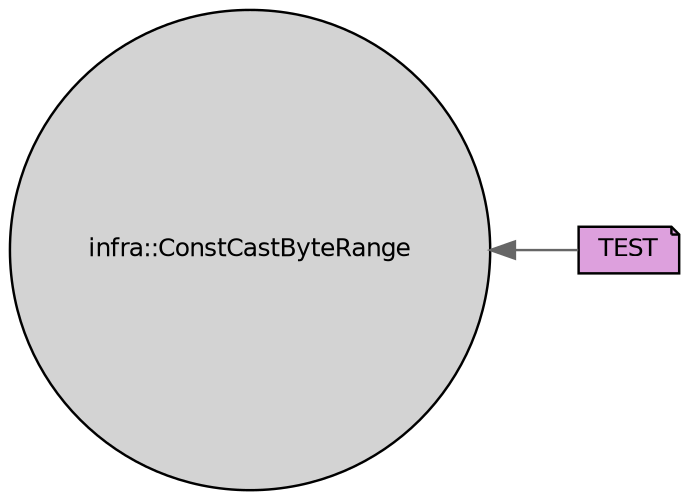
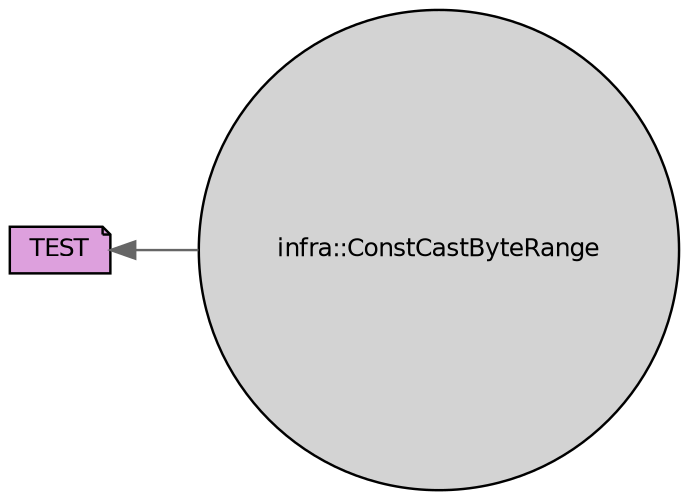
edge "TEST" -> "infra::ConstCastByteRange": reversed
